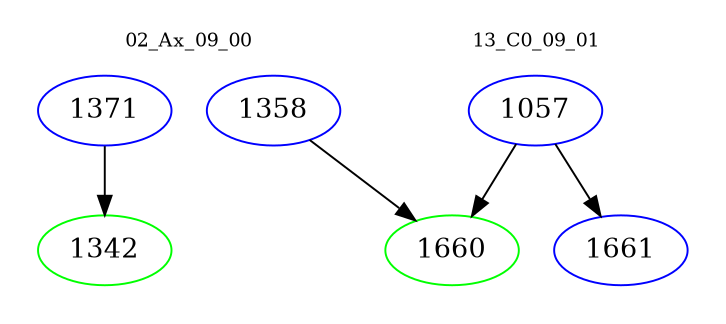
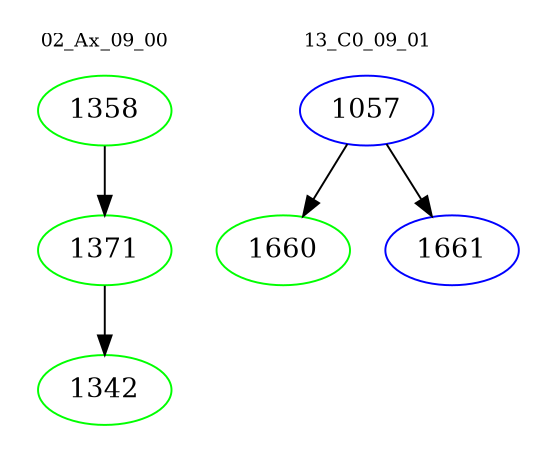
node "1371": color blue -> green
node "1358": color blue -> green
edge "1358" -> "1660": now "1358" -> "1371"
